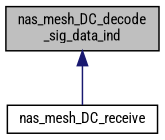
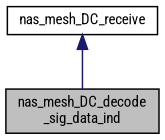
edge "nas_mesh_DC_receive" -> "nas_mesh_DC_decode _sig_data_ind": reversed
